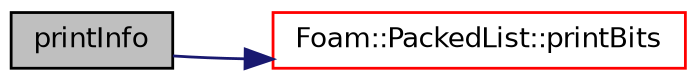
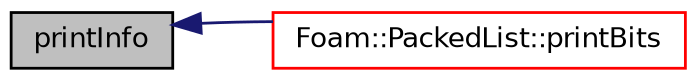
edge "printInfo" -> "Foam::PackedList::printBits": reversed
